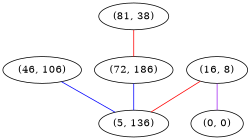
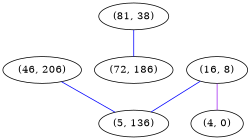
edge "(81, 38)" -- "(72, 186)": color red -> blue
node "(46, 106)": label "(46, 106)" -> "(46, 206)"
edge "(72, 186)" -- "(5, 136)": removed
edge "(16, 8)" -- "(5, 136)": color red -> blue
node "(0, 0)": label "(0, 0)" -> "(4, 0)"
